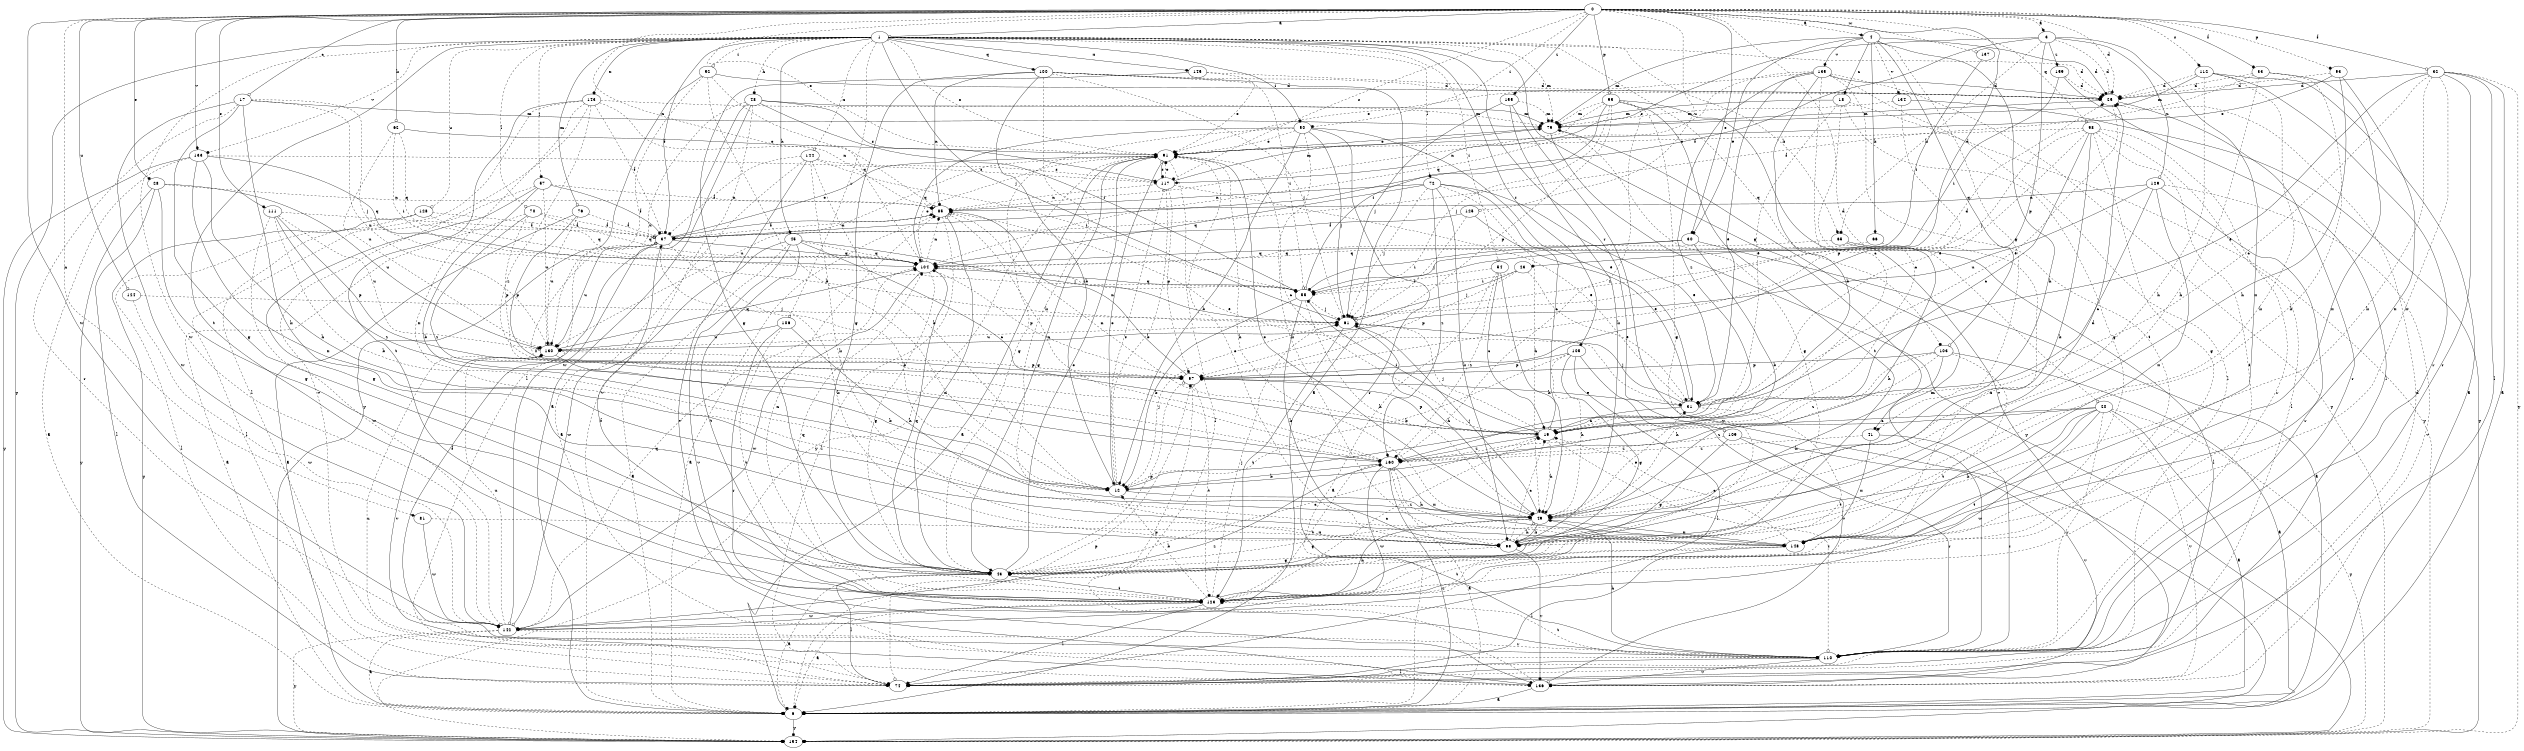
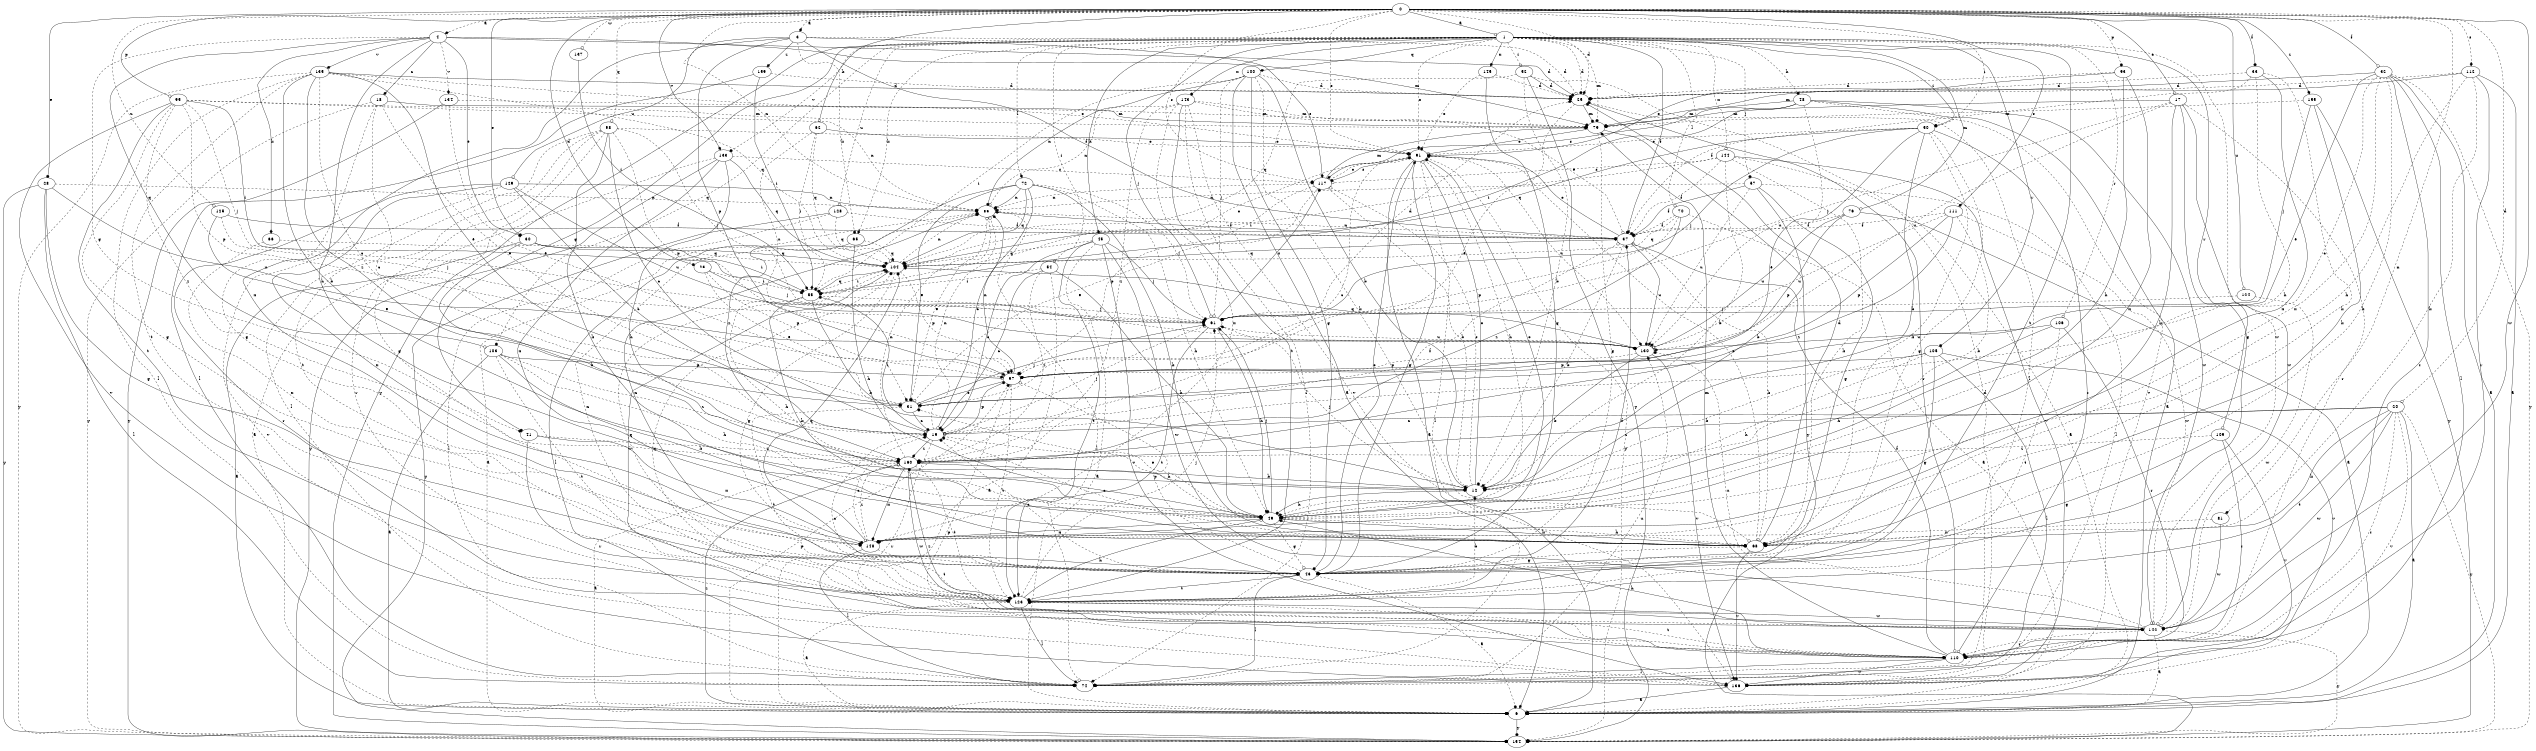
edge "143" -> "37": label "f" -> "e"
edge "61" -> "117": added, label "s"
edge "76" -> "130": style dashed -> solid
